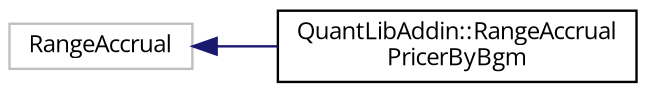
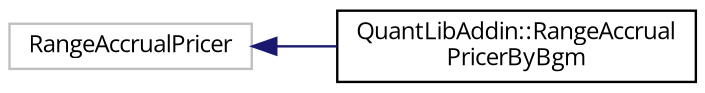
node "RangeAccrual": label "RangeAccrual" -> "RangeAccrualPricer"
